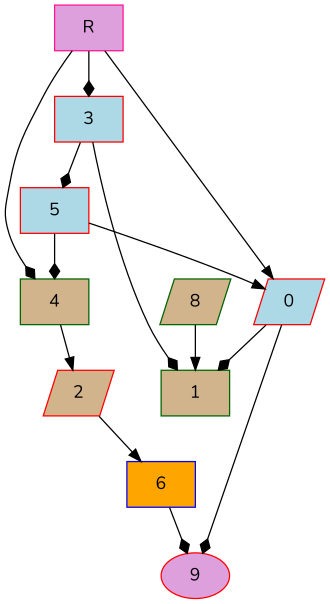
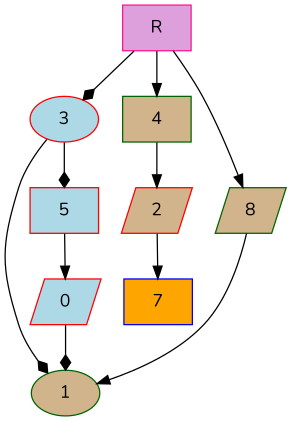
node "3": shape box -> ellipse
edge "R" -> "4": arrowhead diamond -> normal
edge "R" -> "0": now "R" -> "8"
edge "5" -> "4": removed
node "1": shape box -> ellipse
node "6": label "6" -> "7"
node "9": removed
